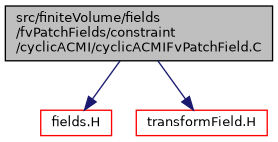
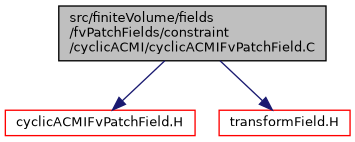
node "fields.H": label "fields.H" -> "cyclicACMIFvPatchField.H"
